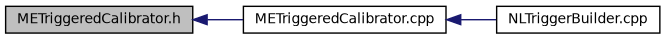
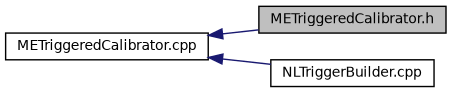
edge "METriggeredCalibrator.cpp" -> "METriggeredCalibrator.h": reversed
